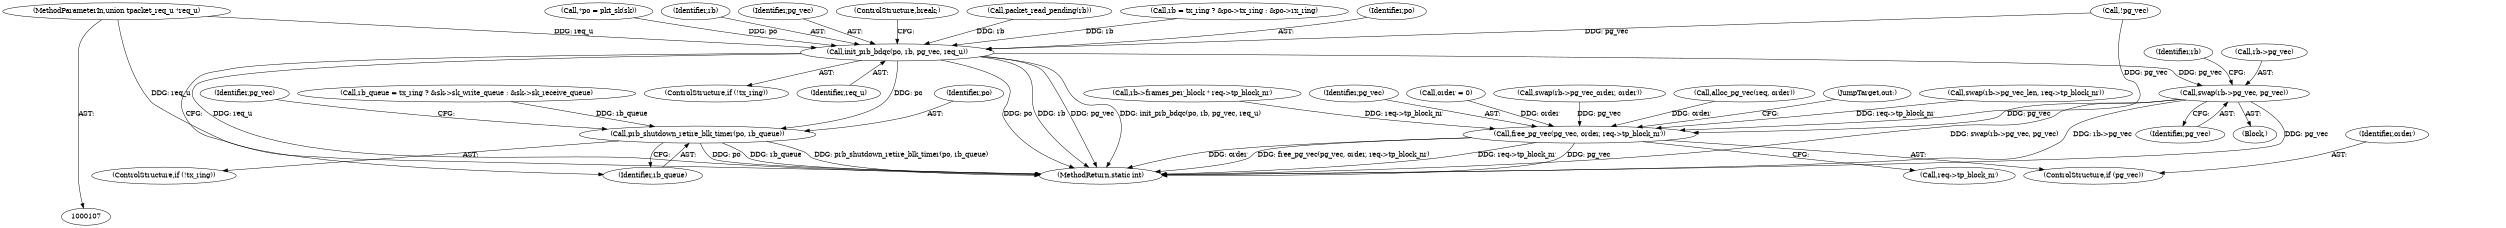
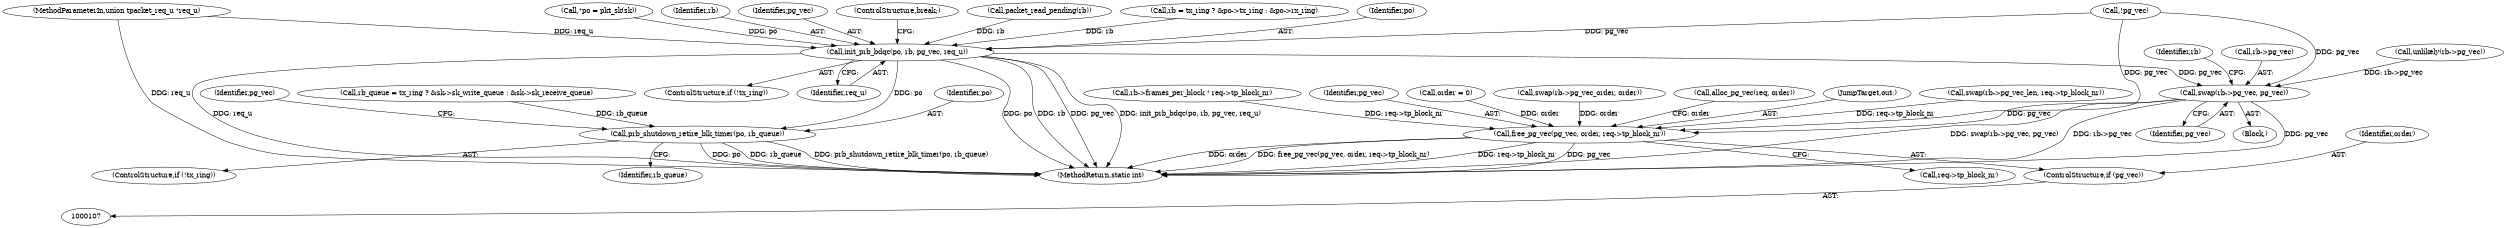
edge "(Call,!pg_vec)" -> "(Call,swap(rb->pg_vec, pg_vec))": added, label "DDG: pg_vec"
node "(Call,unlikely(rb->pg_vec))": added
edge "(Call,init_prb_bdqc(po, rb, pg_vec, req_u))" -> "(Identifier,rb_queue)": now "(Call,init_prb_bdqc(po, rb, pg_vec, req_u))" -> "(Identifier,req_u)"
edge "(MethodParameterIn,union tpacket_req_u *req_u)" -> "1000107": now "(ControlStructure,if (pg_vec))" -> "1000107"
edge "(Call,swap(rb->pg_vec_order, order))" -> "(Call,free_pg_vec(pg_vec, order, req->tp_block_nr))": label "DDG: pg_vec" -> "DDG: order"
edge "(Call,alloc_pg_vec(req, order))" -> "(Call,free_pg_vec(pg_vec, order, req->tp_block_nr))": label "DDG: order" -> "CFG: order"
edge "(JumpTarget,out:)" -> "(Call,free_pg_vec(pg_vec, order, req->tp_block_nr))": label "CFG: " -> "AST: "
edge "(Identifier,rb_queue)" -> "(Call,prb_shutdown_retire_blk_timer(po, rb_queue))": removed, label "AST:"
